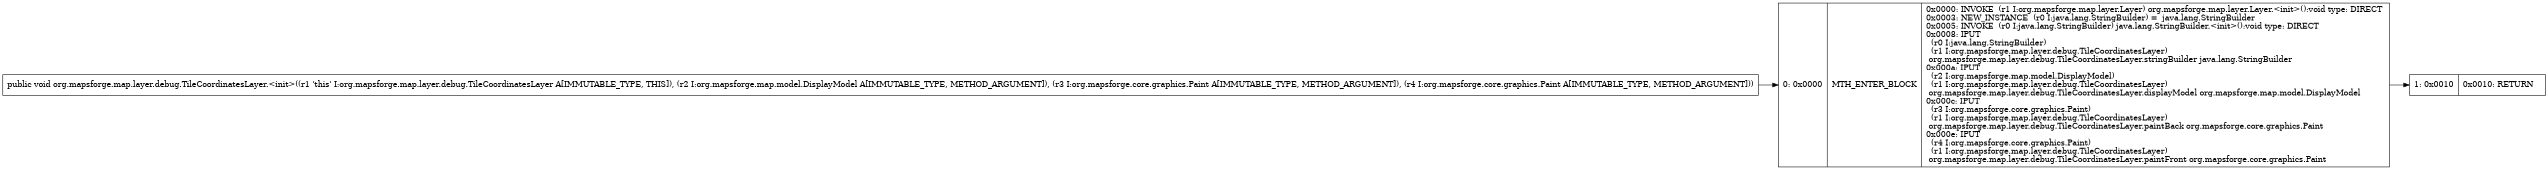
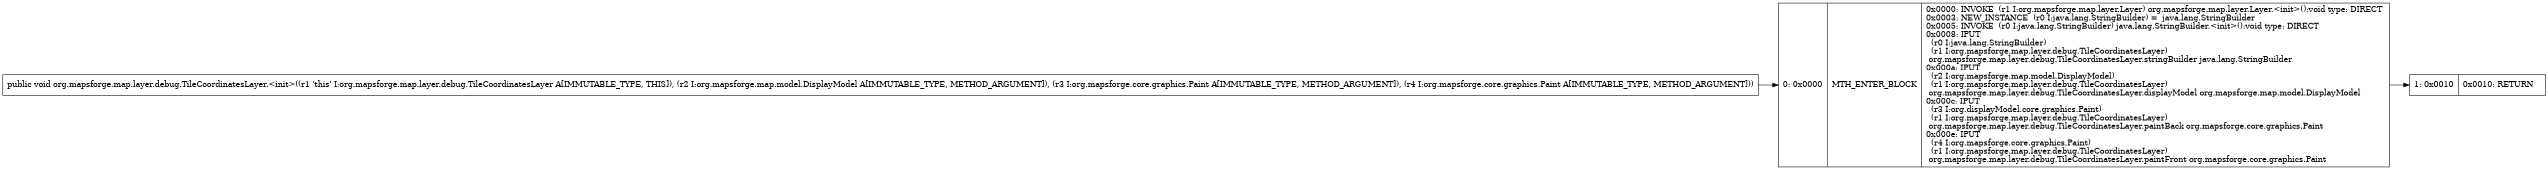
node "0: 0x0000": text "(r3 I:org.mapsforge.core.graphics.Paint)" -> "(r3 I:org.displayModel.core.graphics.Paint)"
